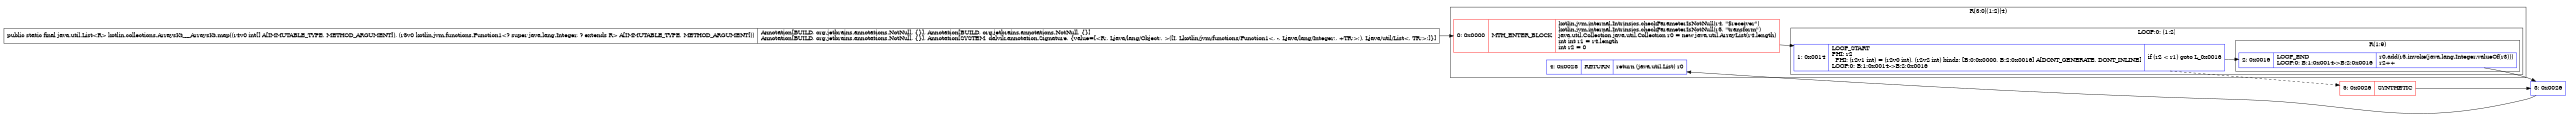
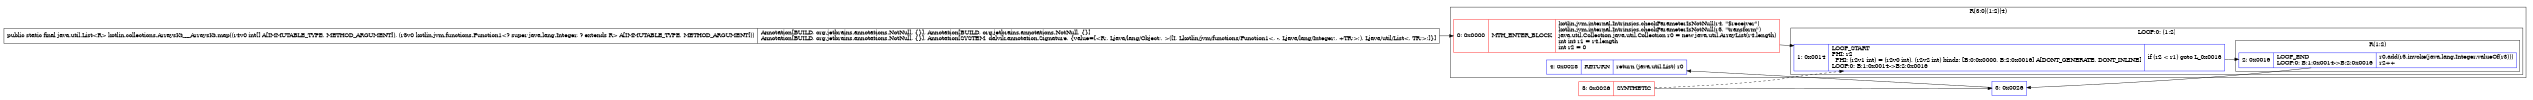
cluster "R(1:9)": label "R(1:9)" -> "R(1:2)"
edge "1: 0x0014" -> "5: 0x0026": reversed
